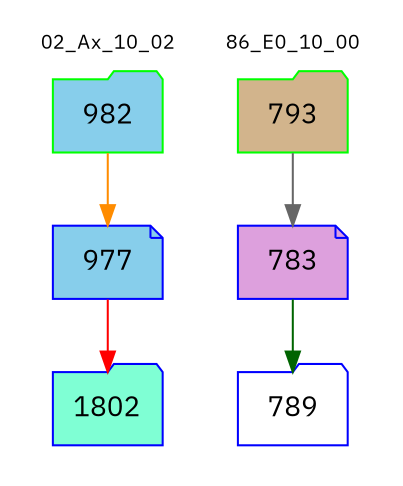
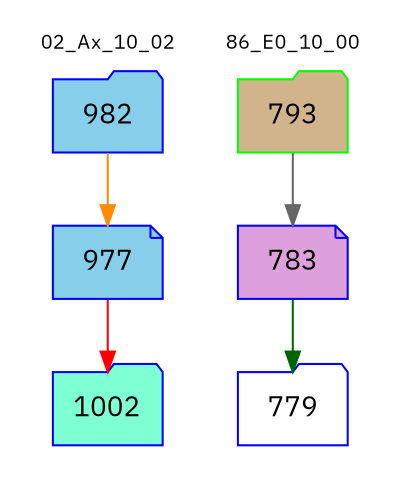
node "982": color green -> blue
node "1802": label "1802" -> "1002"
node "789": label "789" -> "779"
